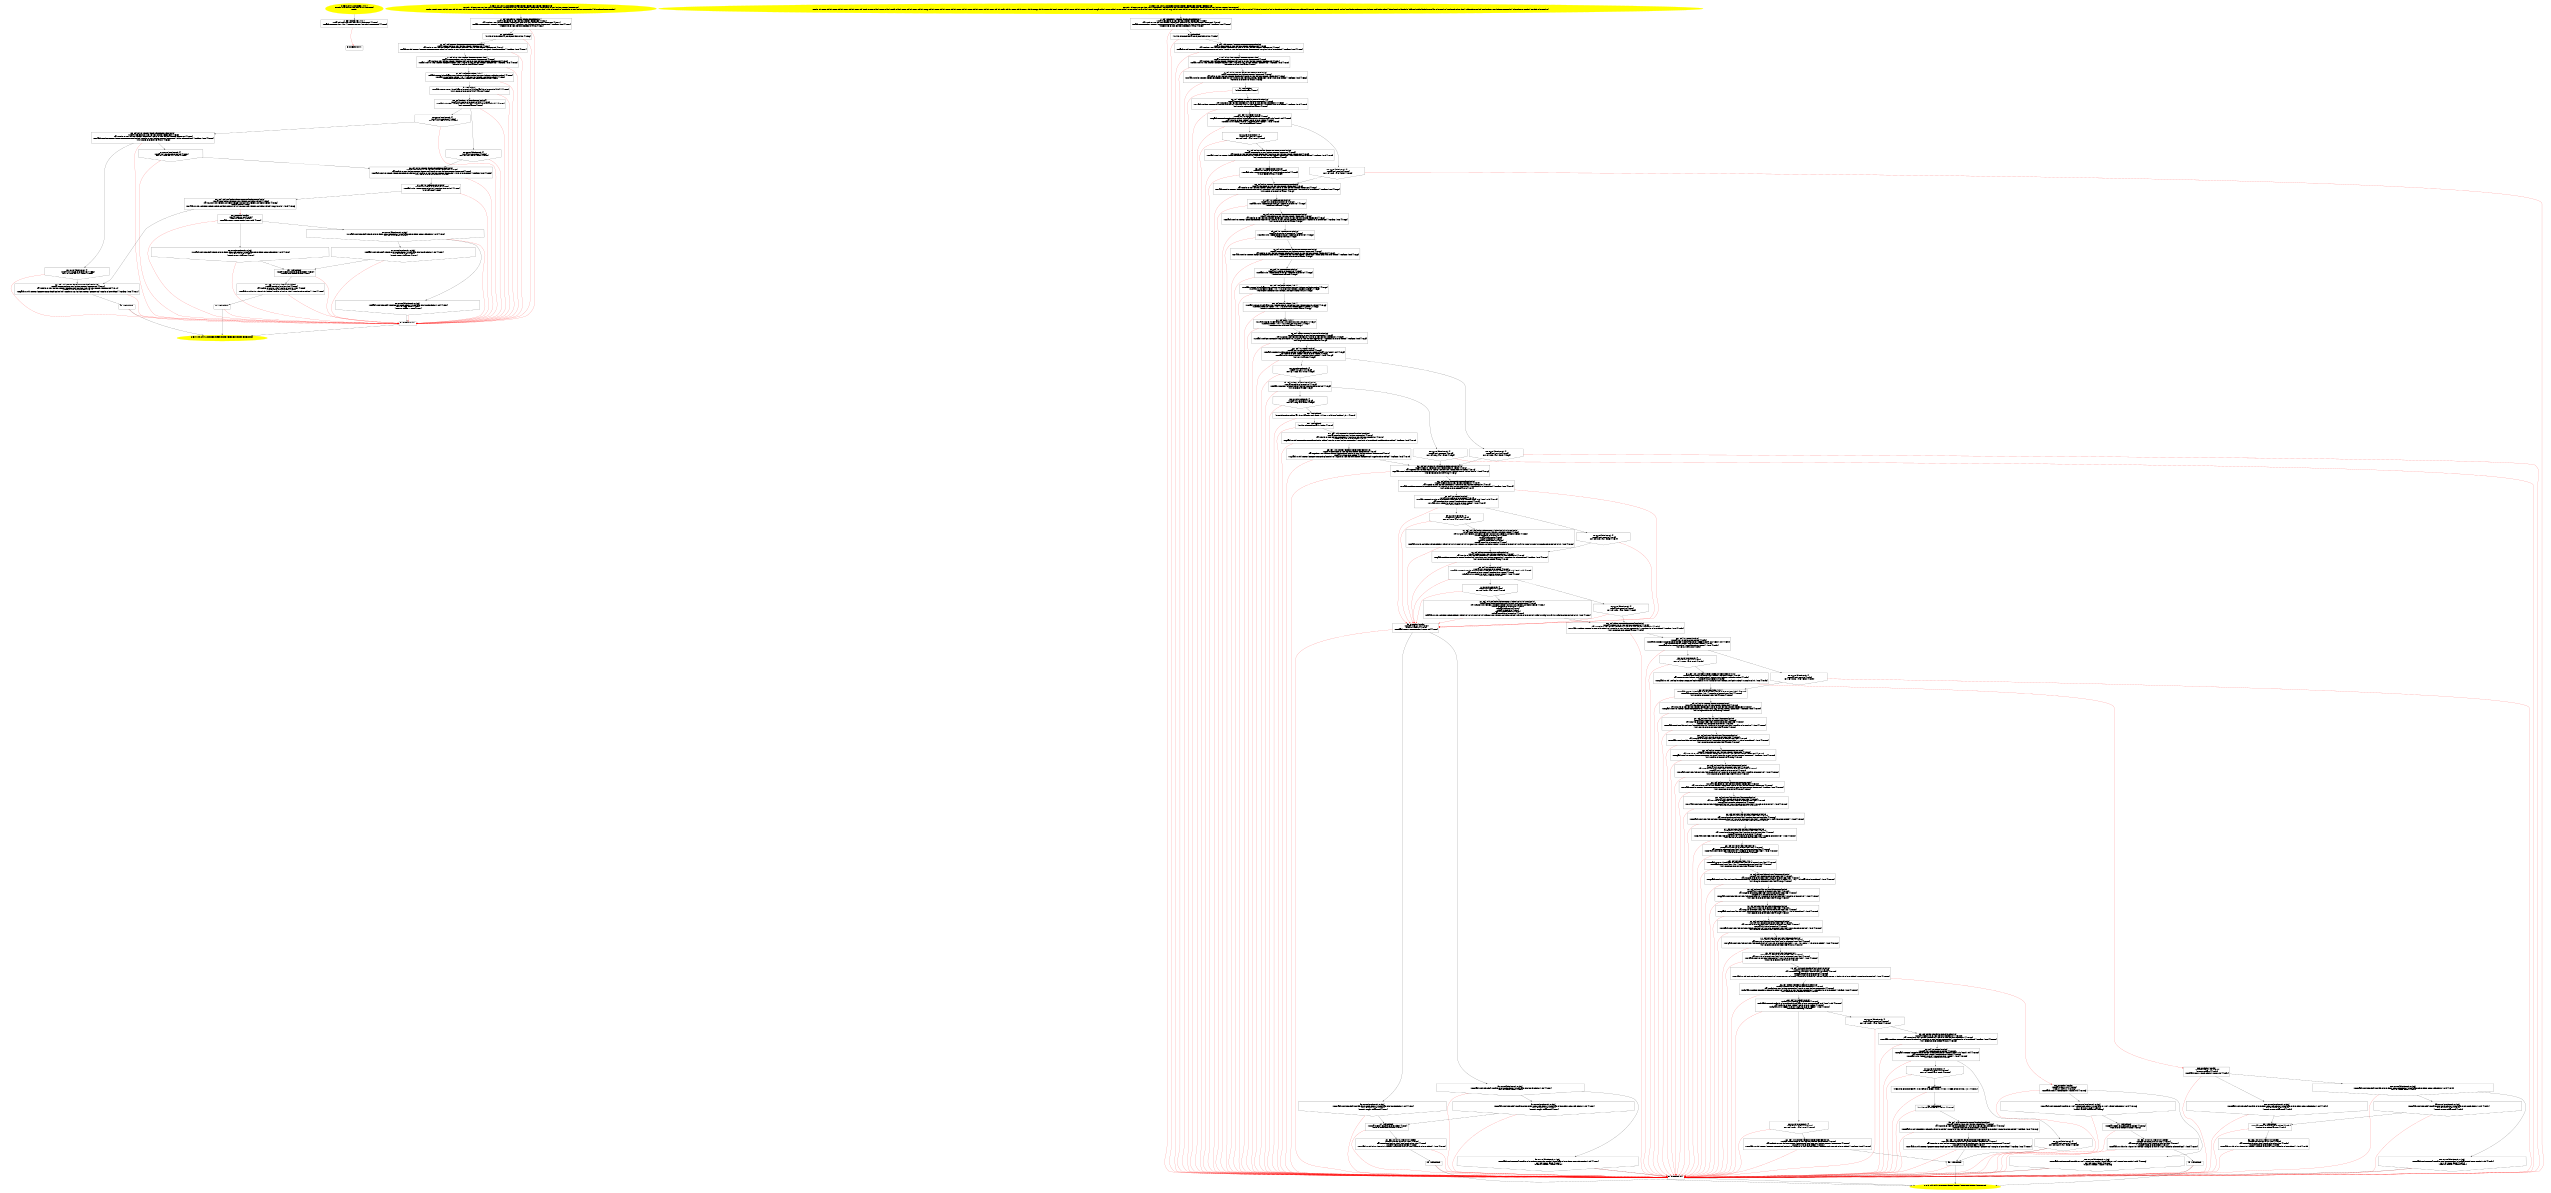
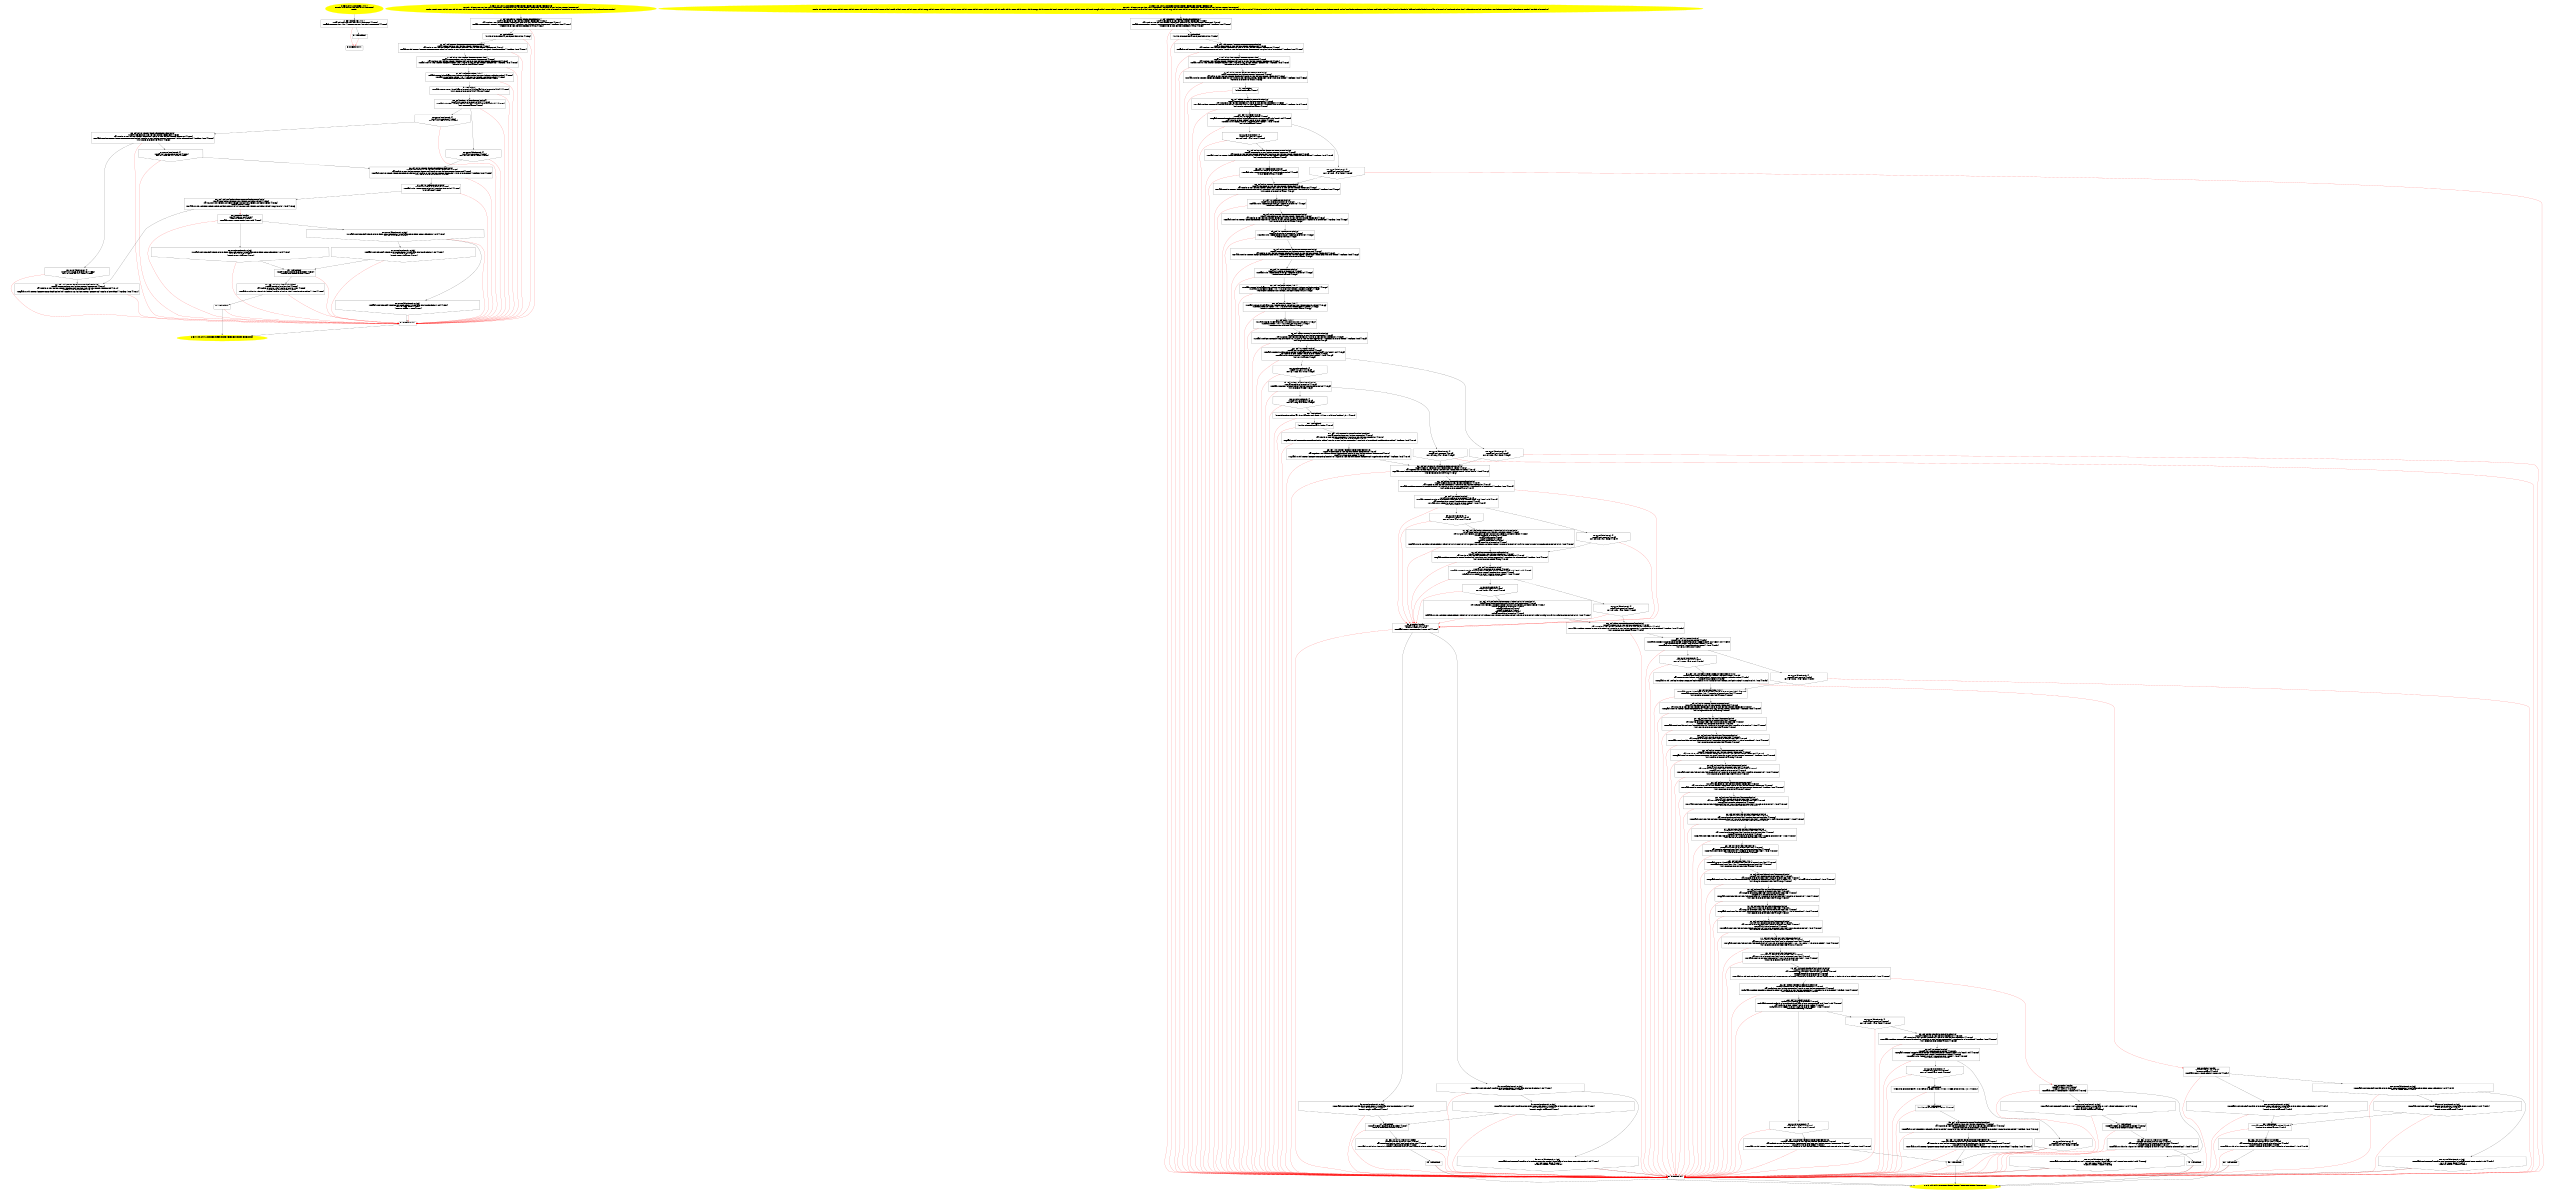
node "5:  method_body": added
node "23:  method_body": removed
node "57:  method_body": added
